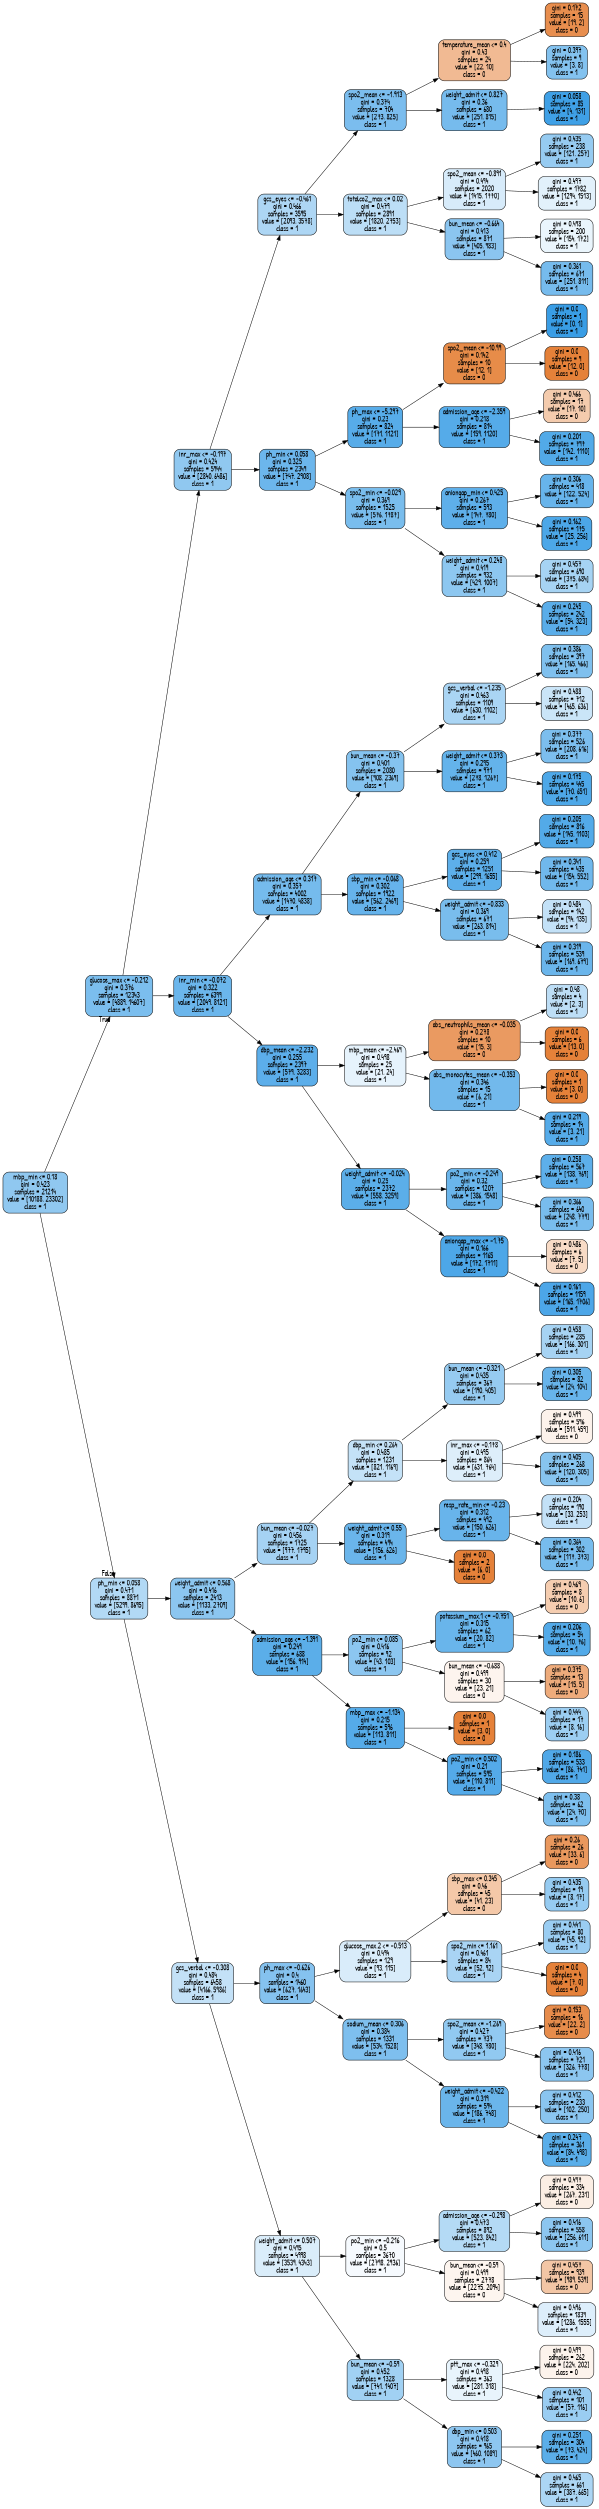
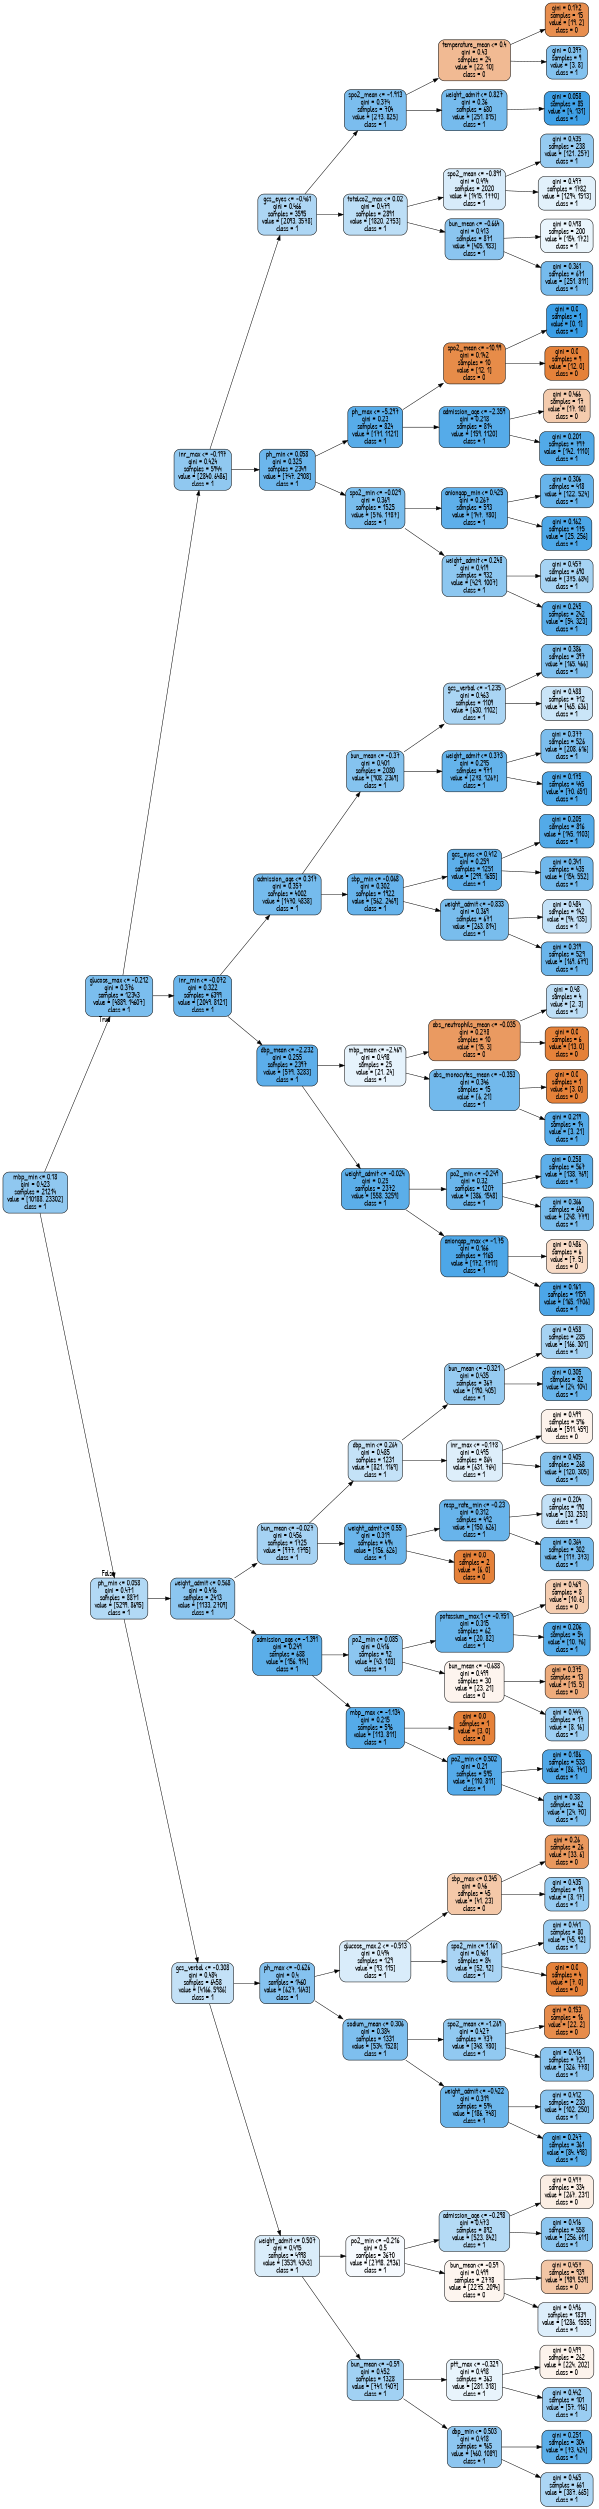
node "gini = 0.319 samples = 539 value = [169, 679] class = 1": label "gini = 0.319 samples = 539 value = [169, 679] class = 1" -> "gini = 0.319 samples = 529 value = [169, 679] class = 1"
